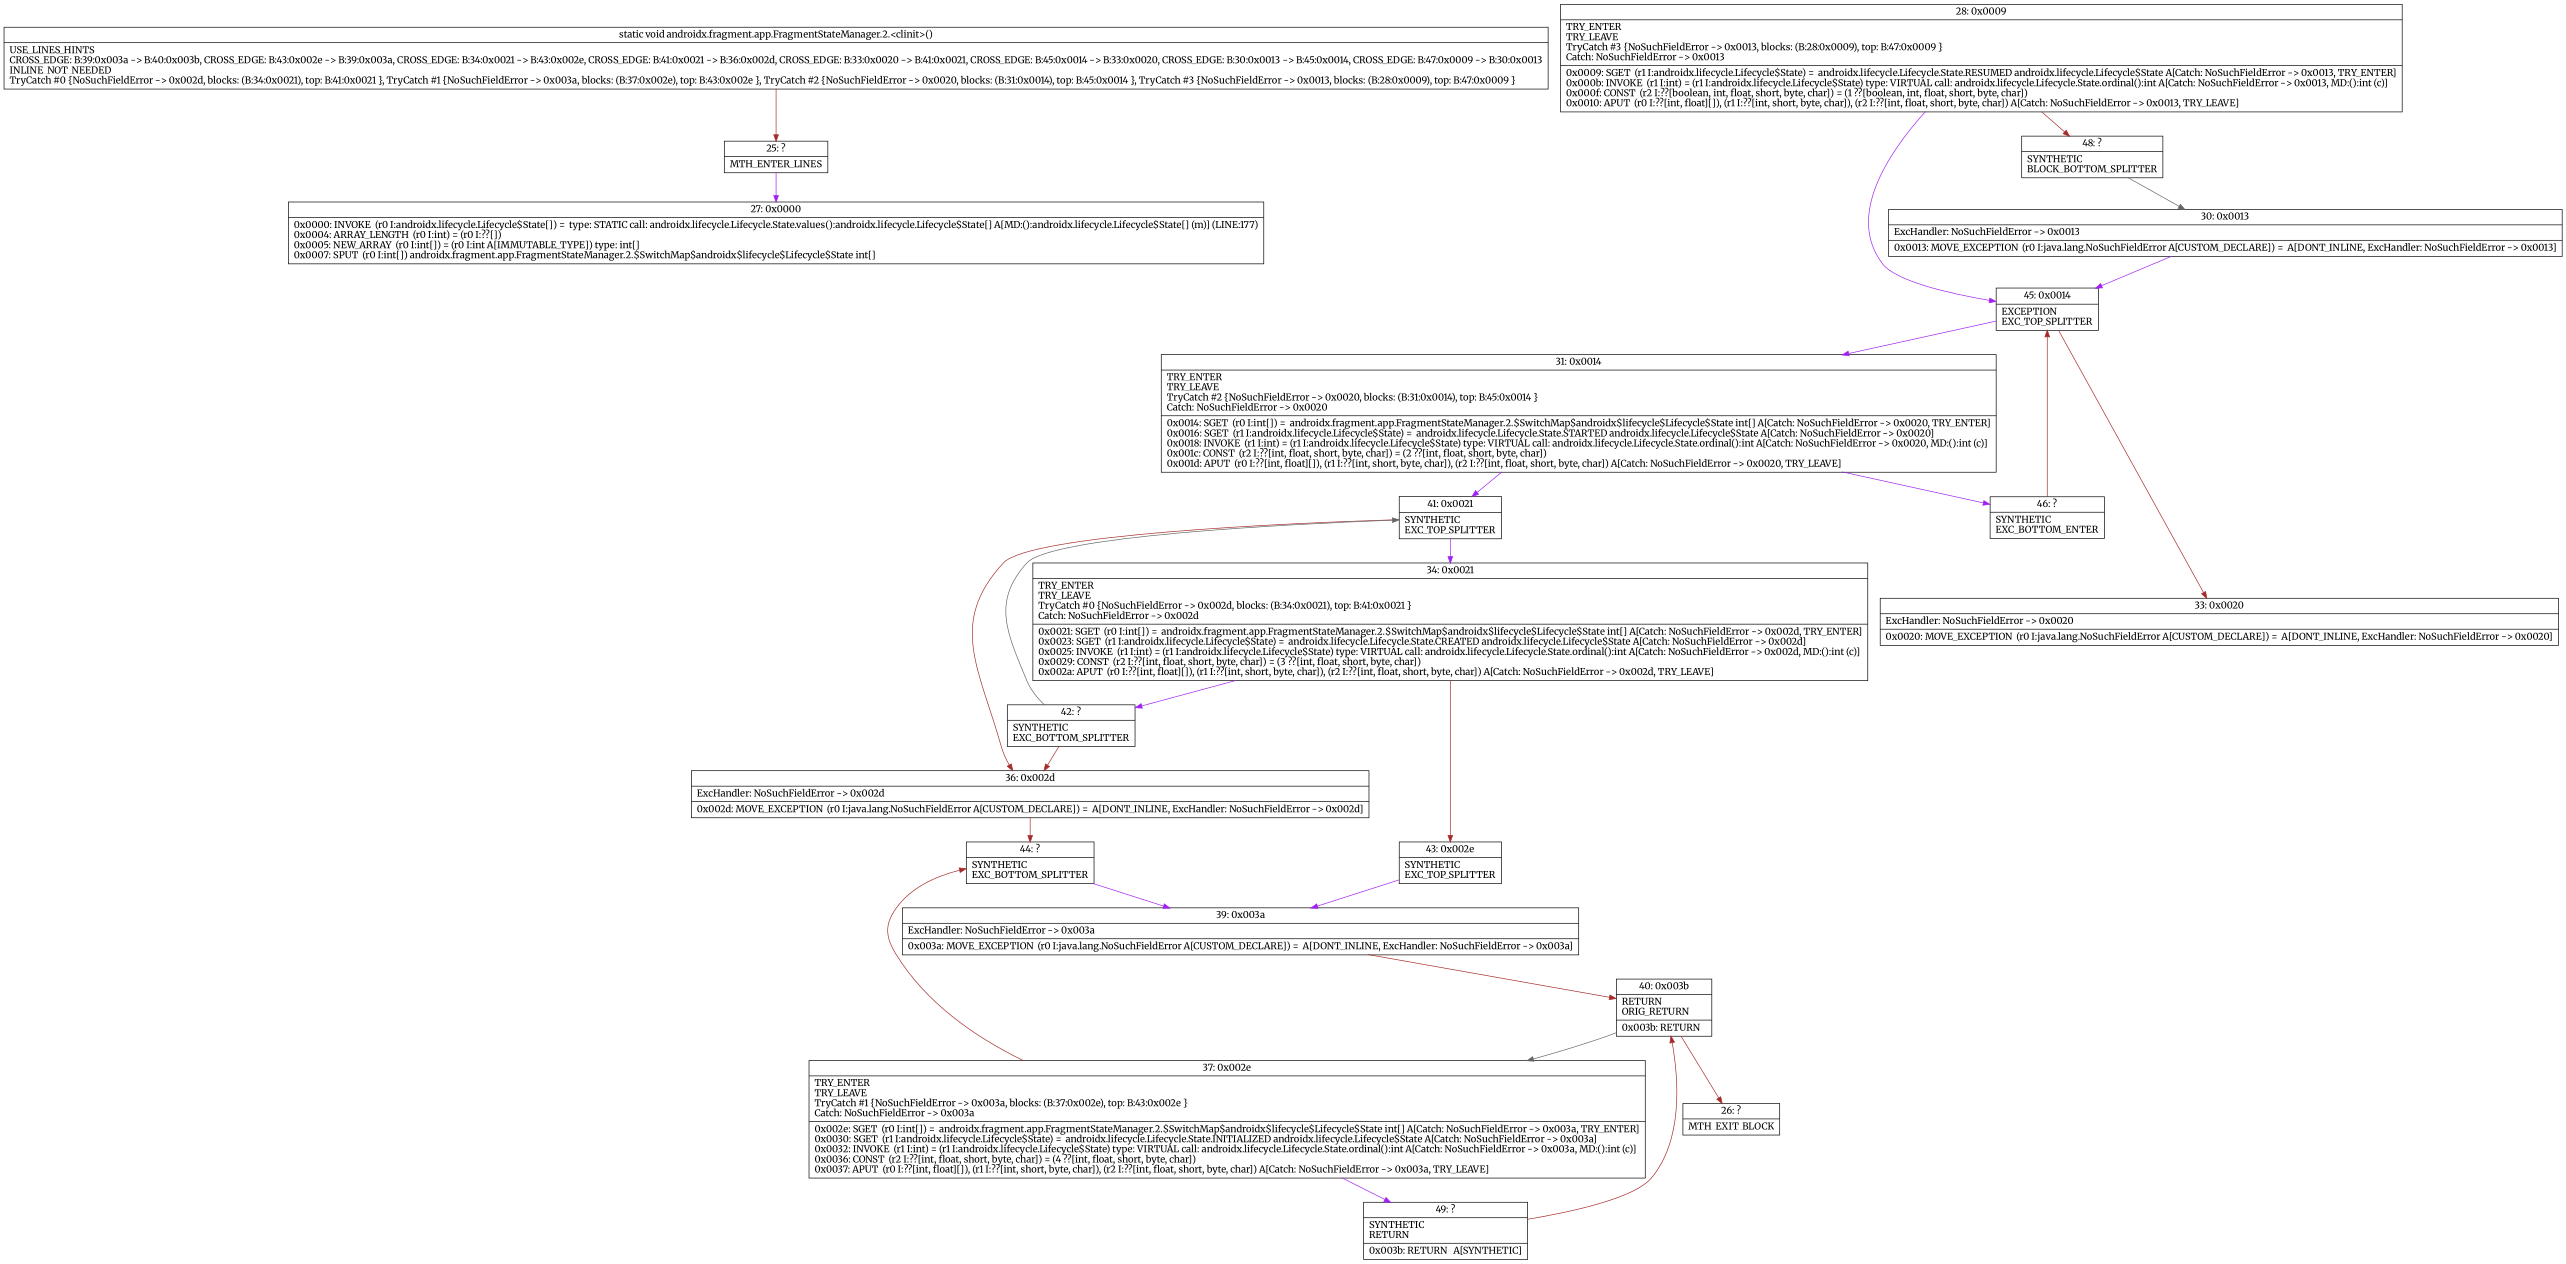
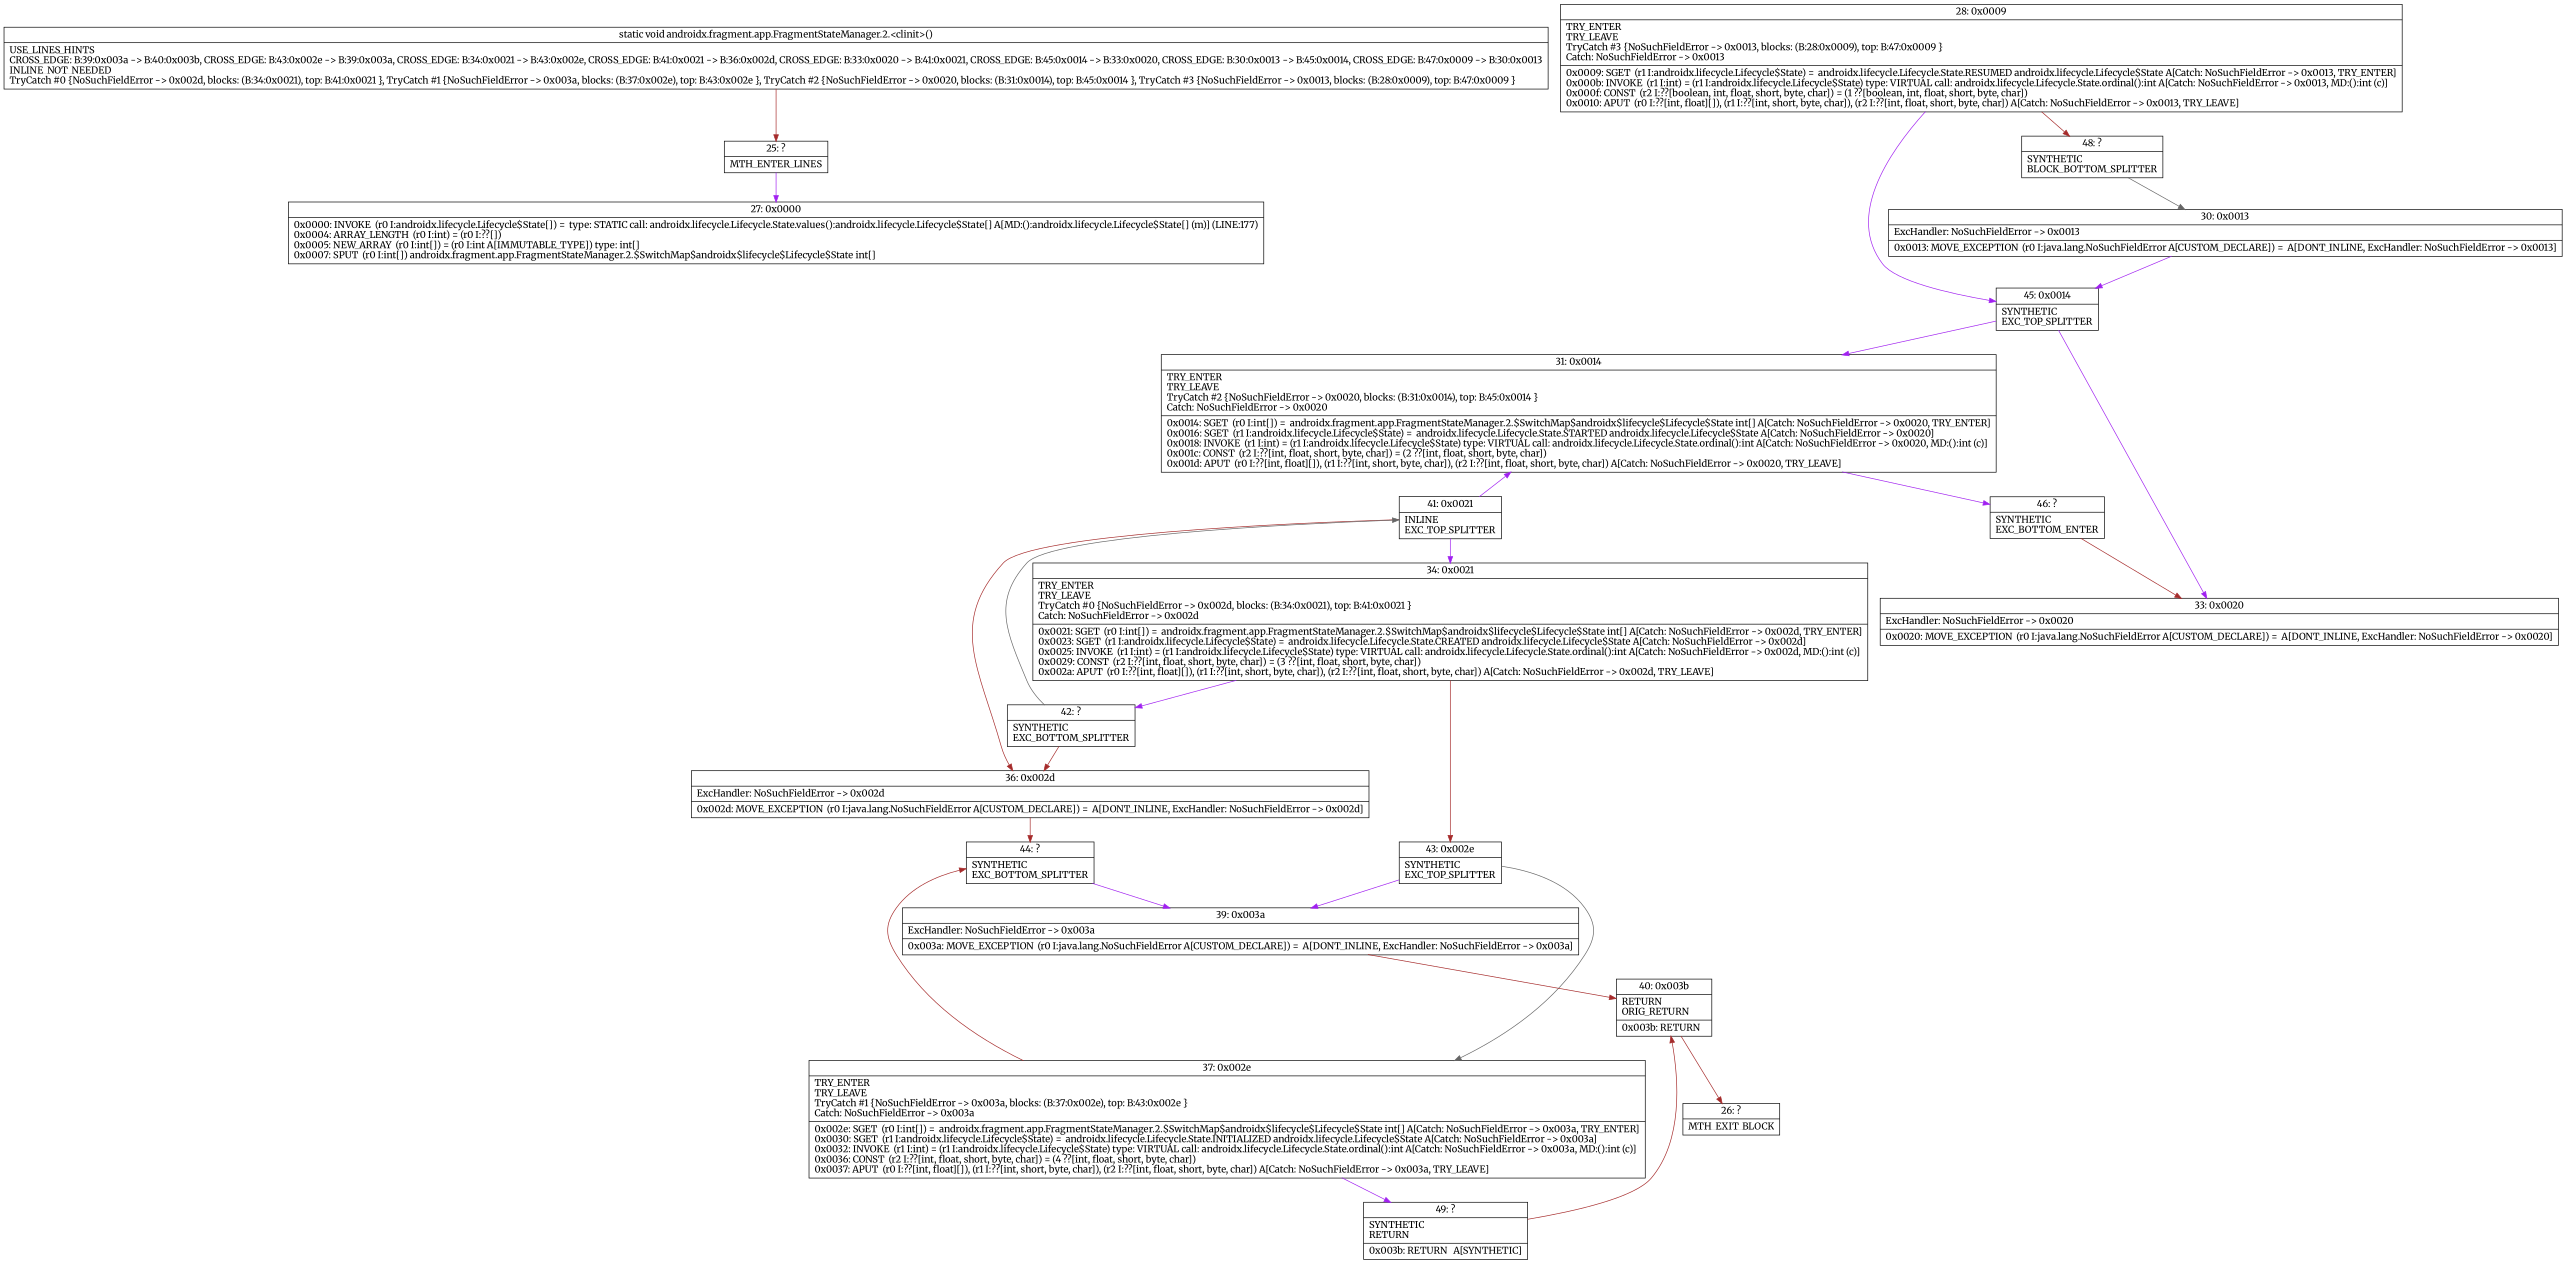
node "45: 0x0014": text "EXCEPTION" -> "SYNTHETIC"
edge "46: ?" -> "45: 0x0014": now "46: ?" -> "33: 0x0020"
edge "45: 0x0014" -> "33: 0x0020": color brown -> purple
edge "31: 0x0014" -> "41: 0x0021": reversed
node "41: 0x0021": text "SYNTHETIC" -> "INLINE"
edge "40: 0x003b" -> "37: 0x002e": now "43: 0x002e" -> "37: 0x002e"
